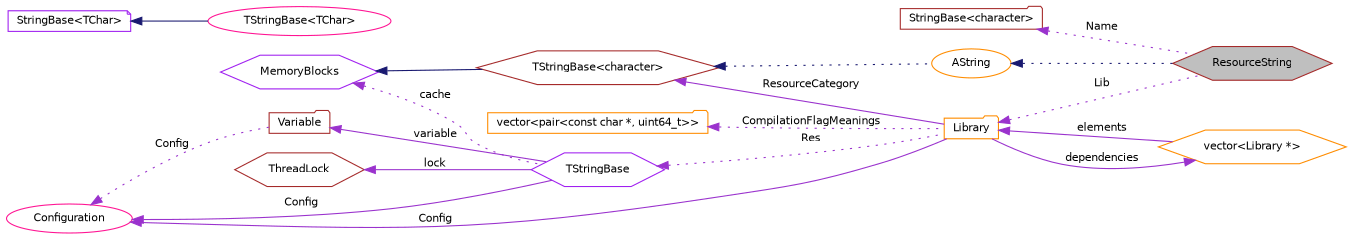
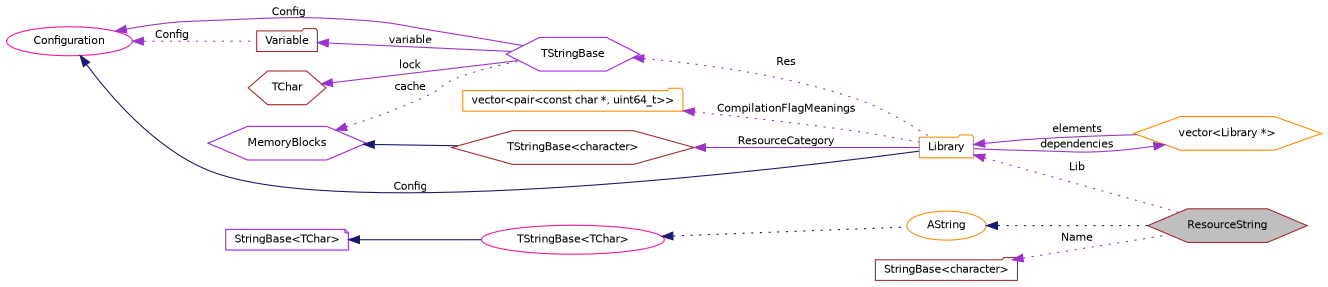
edge "AString" -> "TStringBase<character>": now "AString" -> "TStringBase<TChar>"
node "ThreadLock": label "ThreadLock" -> "TChar"
edge "Library" -> "Configuration": color darkorchid3 -> midnightblue
